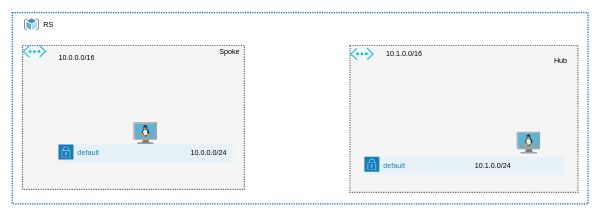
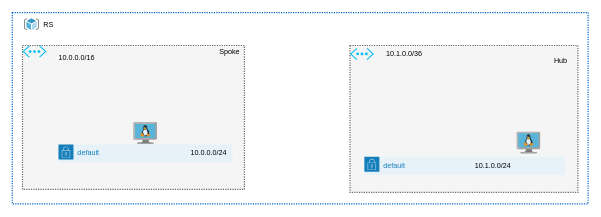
node "10.1.0.0/16": label "10.1.0.0/16" -> "10.1.0.0/36"
